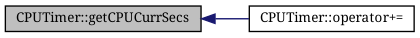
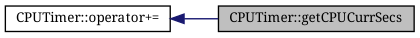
edge "CPUTimer::operator+=" -> "CPUTimer::getCPUCurrSecs": reversed
